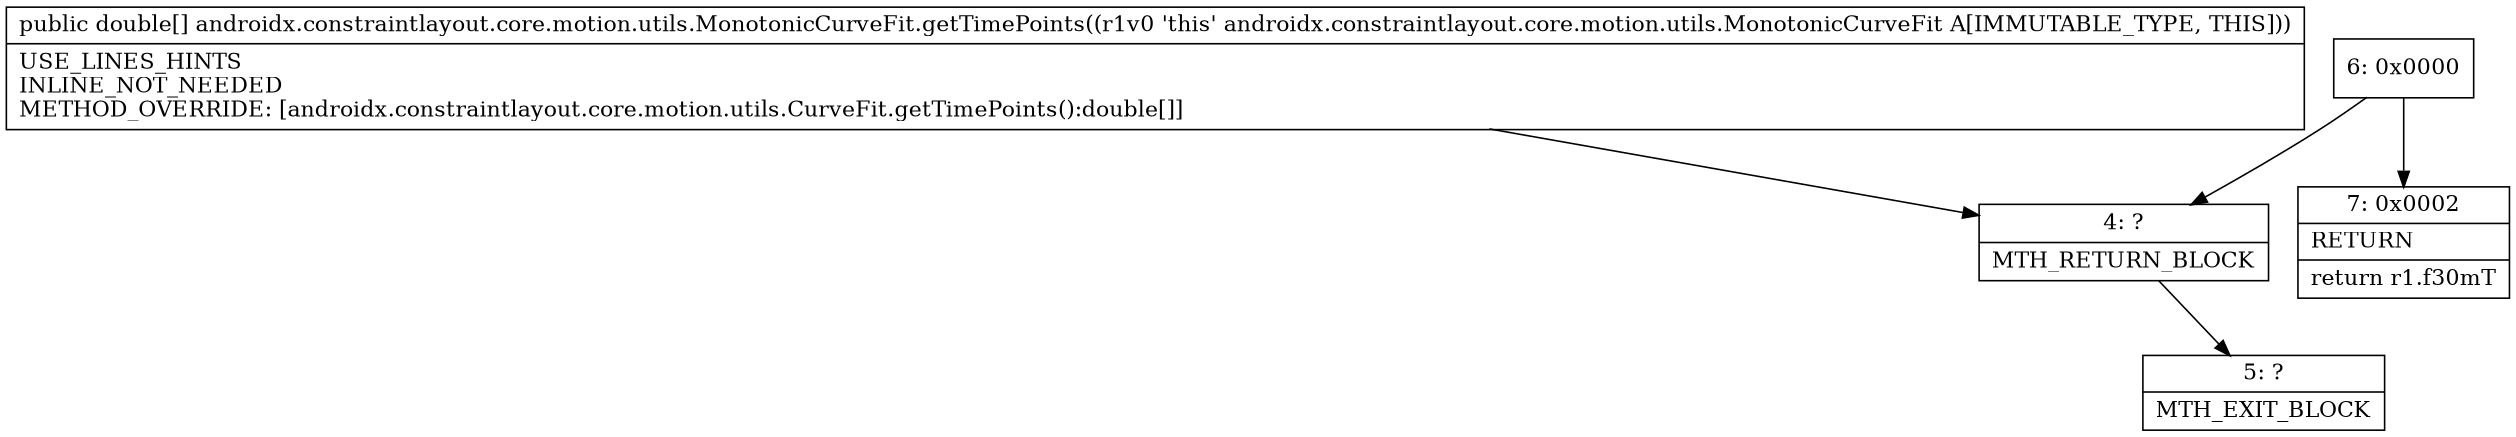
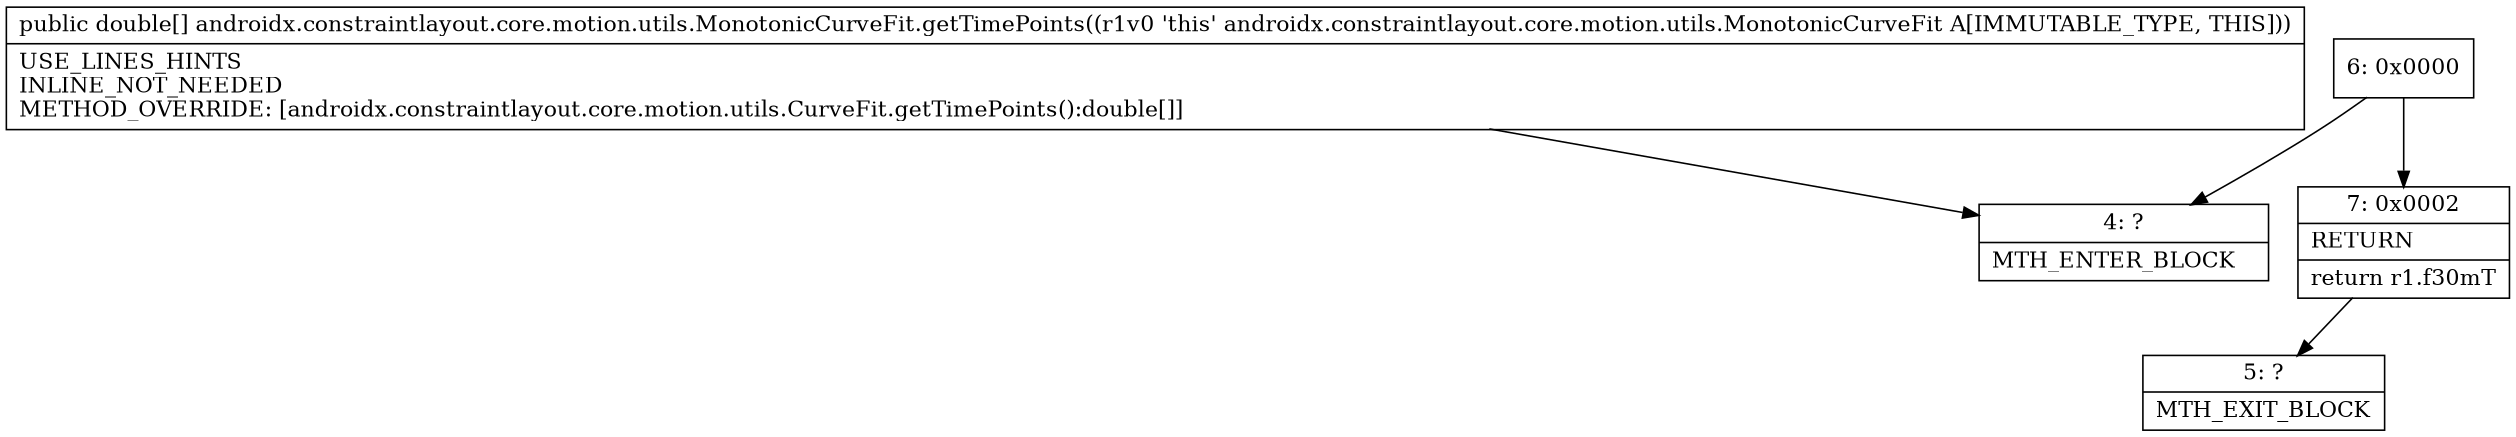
node "4: ?": text "MTH_RETURN_BLOCK" -> "MTH_ENTER_BLOCK"
edge "4: ?" -> "5: ?": now "7: 0x0002" -> "5: ?"
